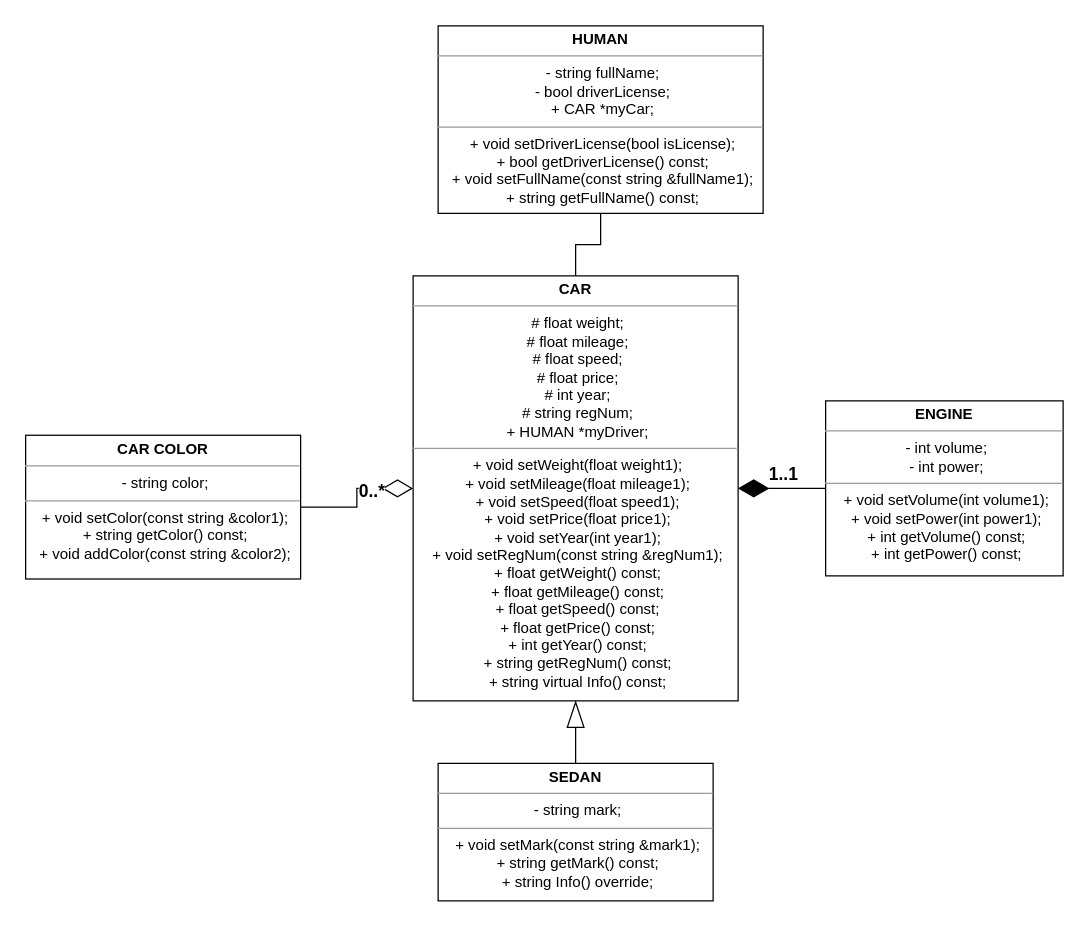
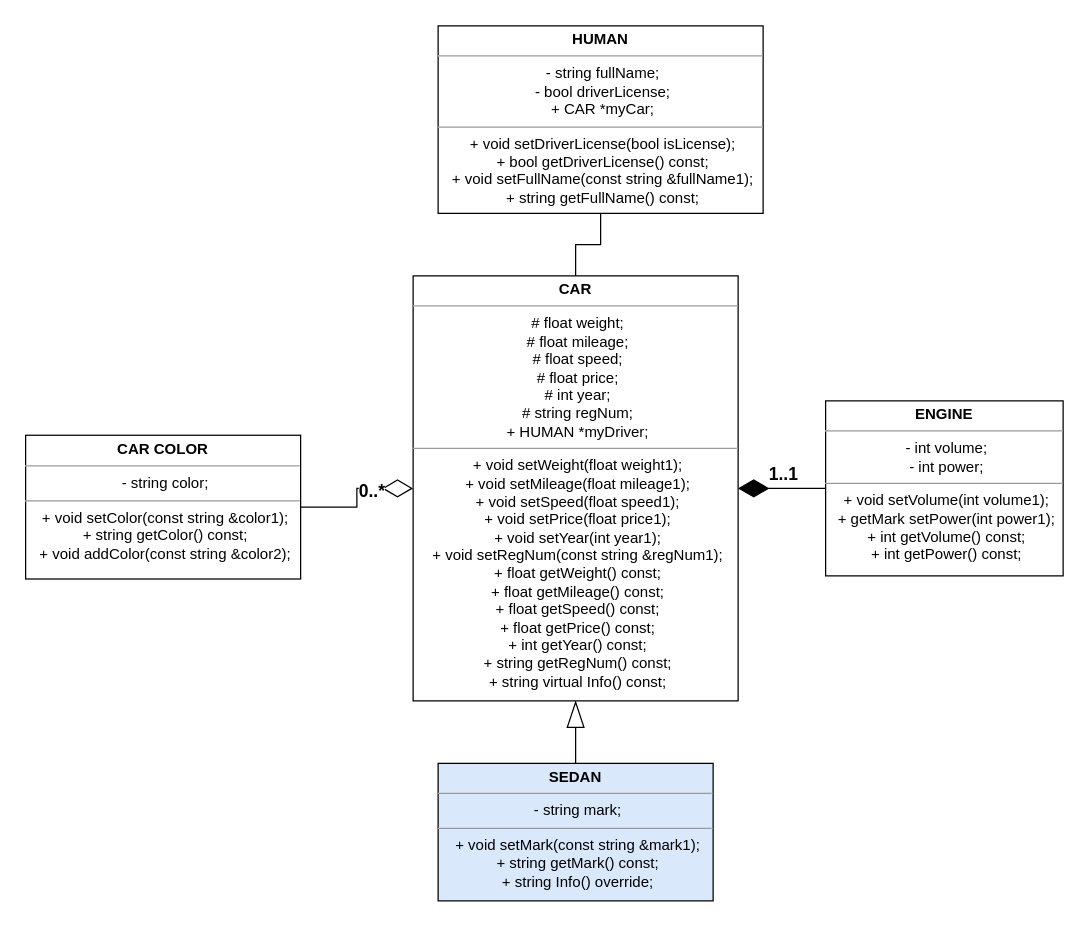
node "ENGINE - int volume; - int power; + void setVolume(int volume1); + void setPower(int power1); + int getVolume() const; + int getPower() const;": label "ENGINE - int volume; - int power; + void setVolume(int volume1); + void setPower(int power1); + int getVolume() const; + int getPower() const;" -> "ENGINE - int volume; - int power; + void setVolume(int volume1); + getMark setPower(int power1); + int getVolume() const; + int getPower() const;"
node "SEDAN - string mark; + void setMark(const string &mark1); + string getMark() const; + string Info() override;": fillcolor #ffffff -> #dae8fc
